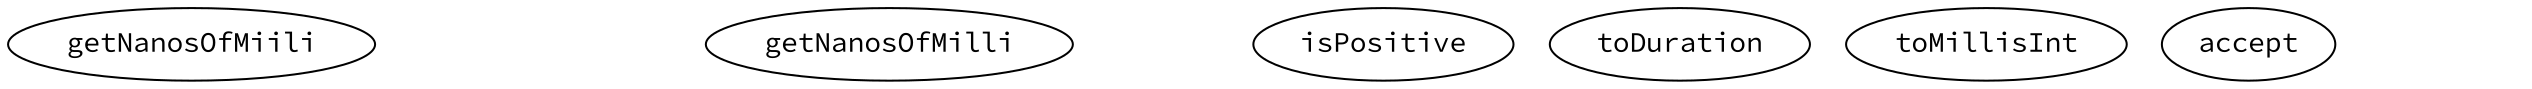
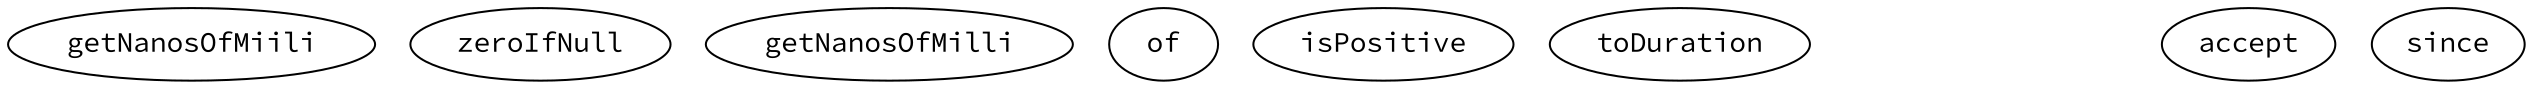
node "zeroIfNull": added
node "of": added
node "toMillisInt": removed
node "since": added
